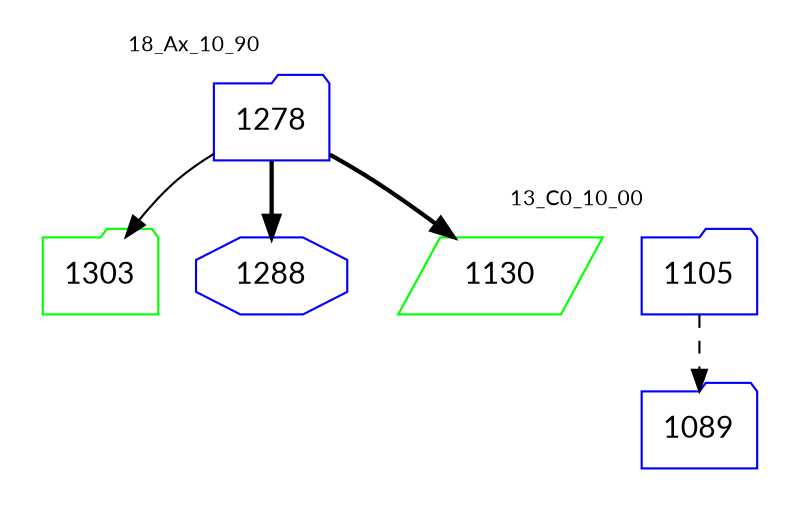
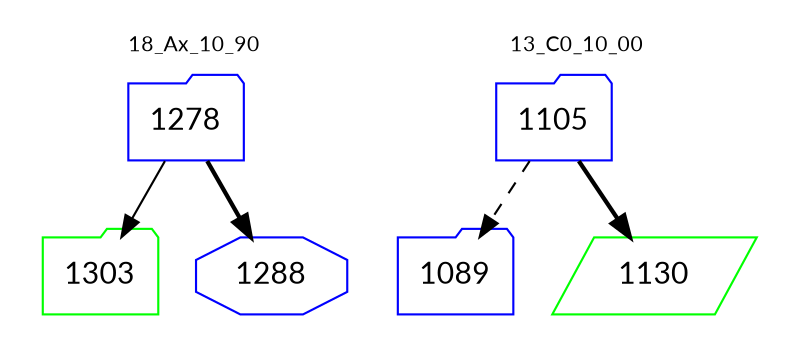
edge "1278" -> "1130": now "1105" -> "1130"
